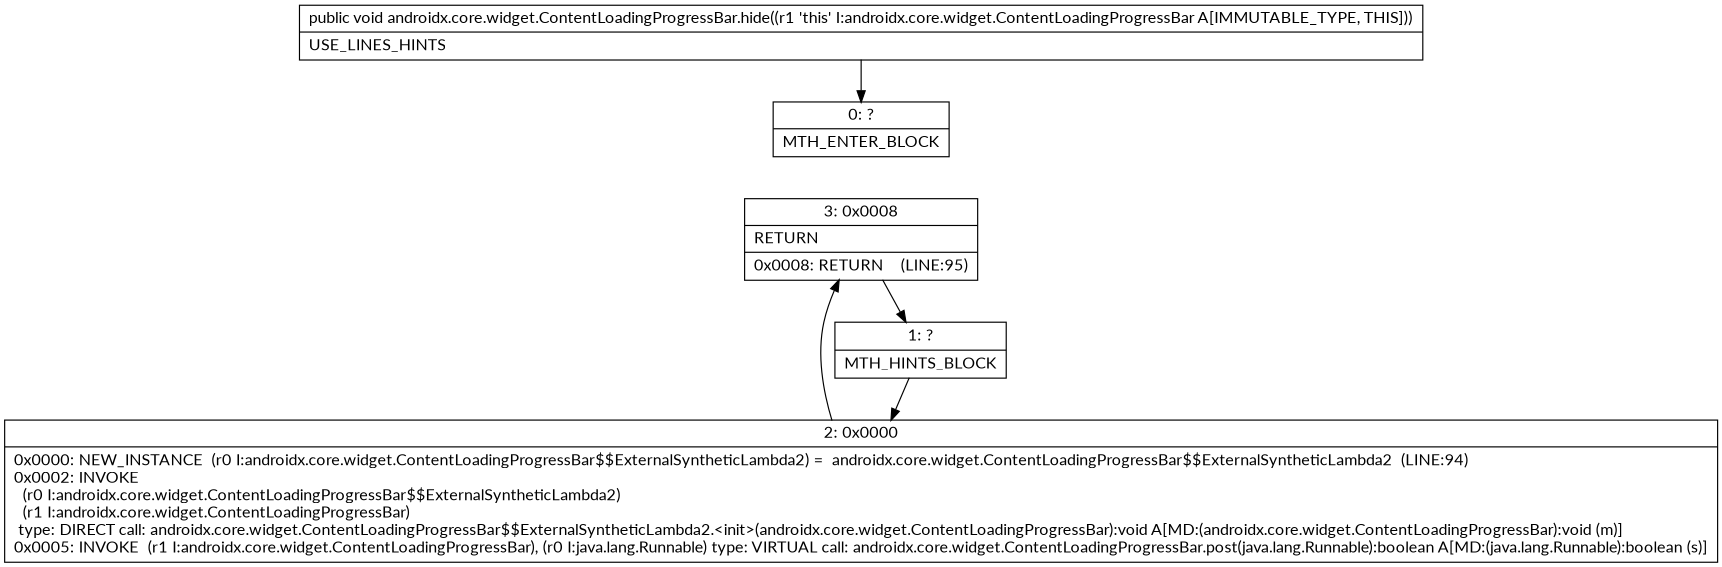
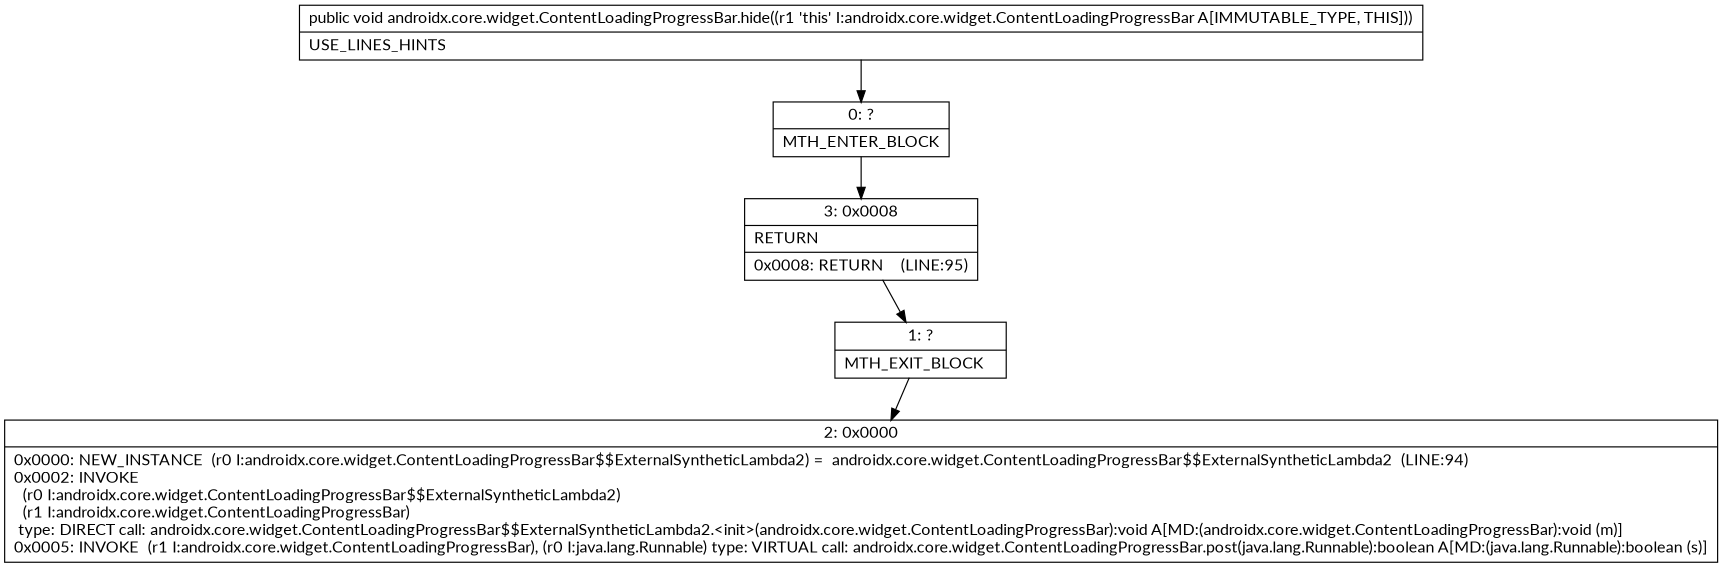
edge "2: 0x0000" -> "3: 0x0008": now "0: ?" -> "3: 0x0008"
node "1: ?": text "MTH_HINTS_BLOCK" -> "MTH_EXIT_BLOCK"
